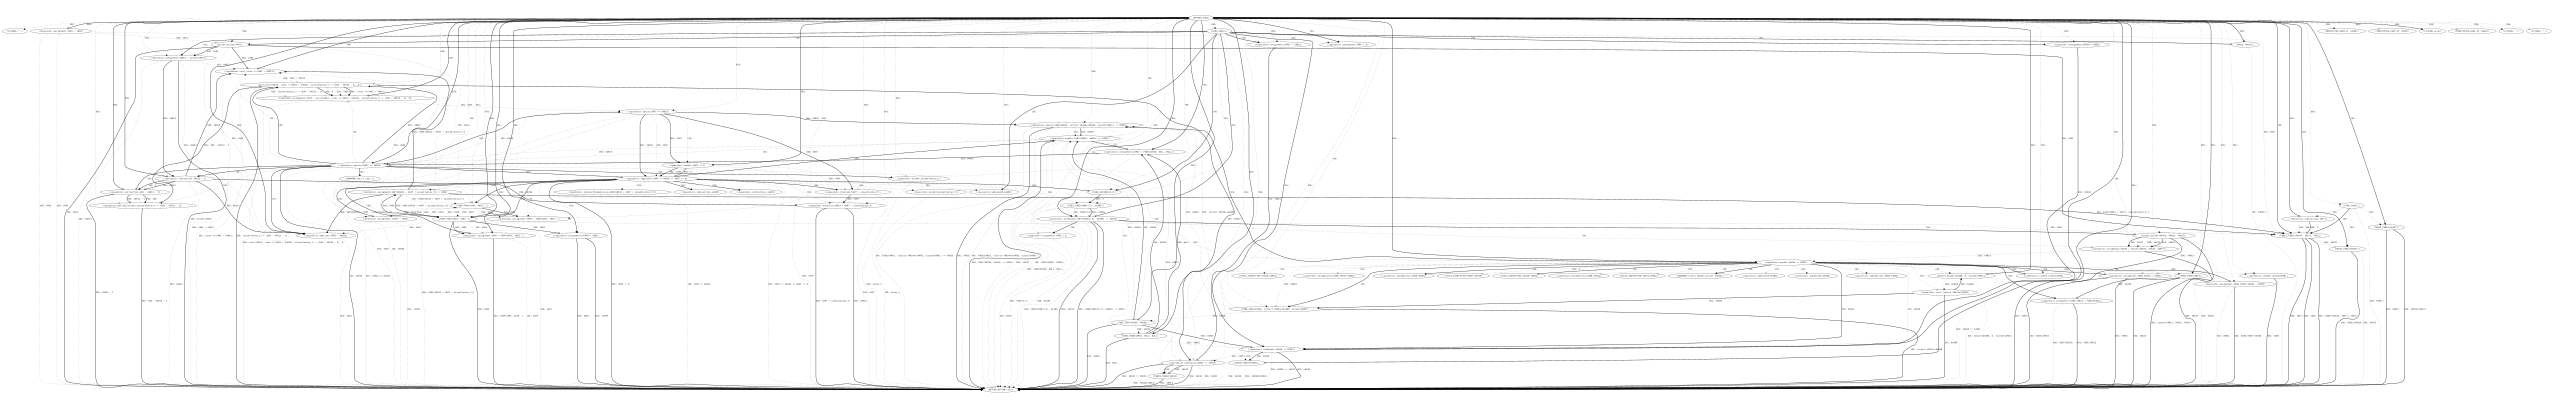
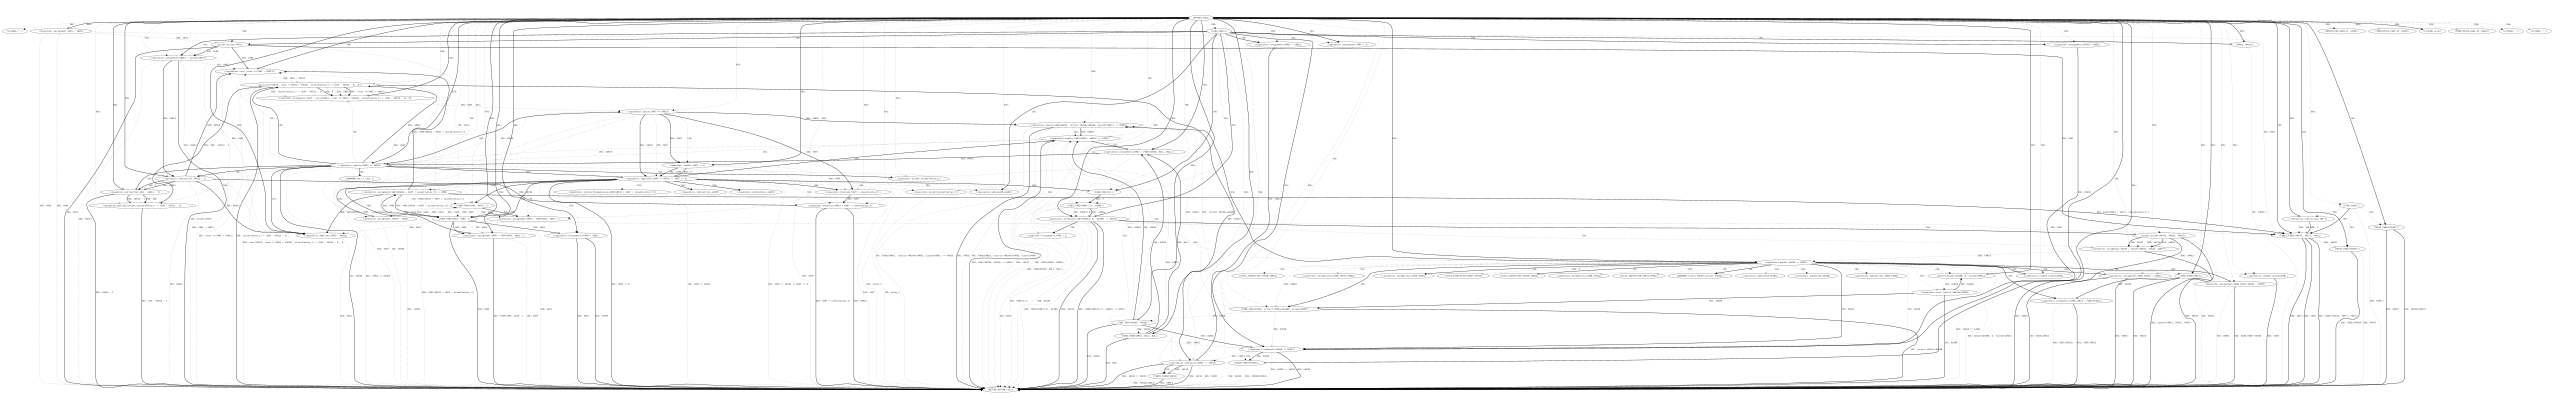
node "(FUN4,RETURN4(2,2))": label "(FUN4,RETURN4(2,2))" -> "(FUN4,FUN4(2,2))"
edge "(FUN6,FUN6(VAR10, (struct VAR24*)&VAR8, sizeof(VAR8)))" -> "(<operator>.notEquals,VAR10 != VAR11)": added, label "DDG: VAR10"
